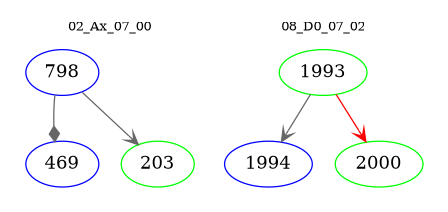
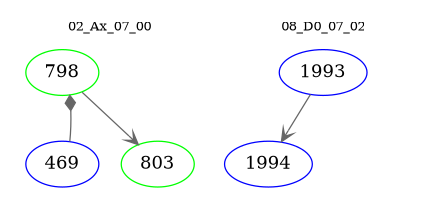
node "798": color blue -> green
node "1993": color green -> blue
edge "798" -> "469": reversed
node "203": label "203" -> "803"
node "2000": removed
